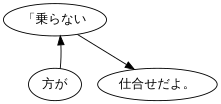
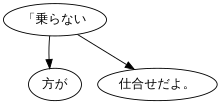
edge "方が" -> "「乗らない": reversed
